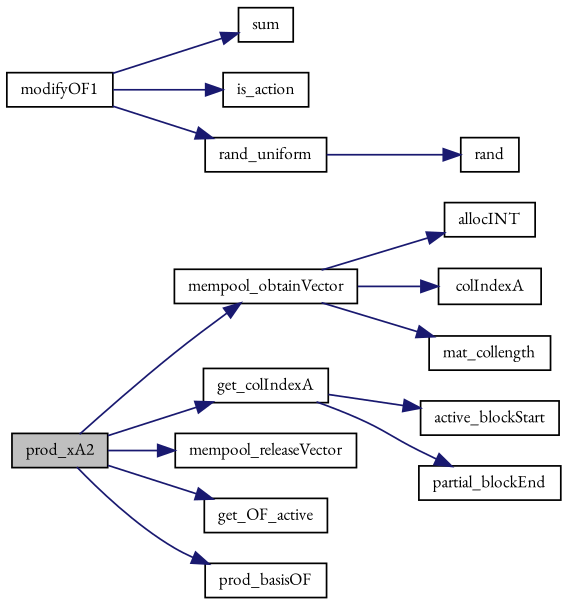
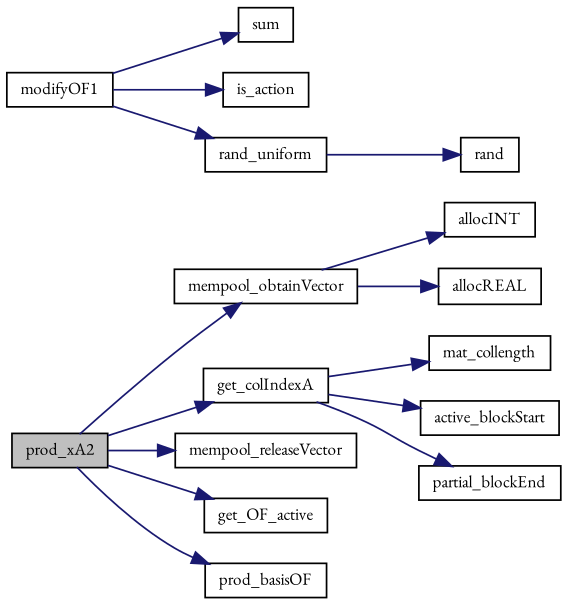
node "colIndexA": label "colIndexA" -> "allocREAL"
edge "mempool_obtainVector" -> "mat_collength": now "get_colIndexA" -> "mat_collength"
